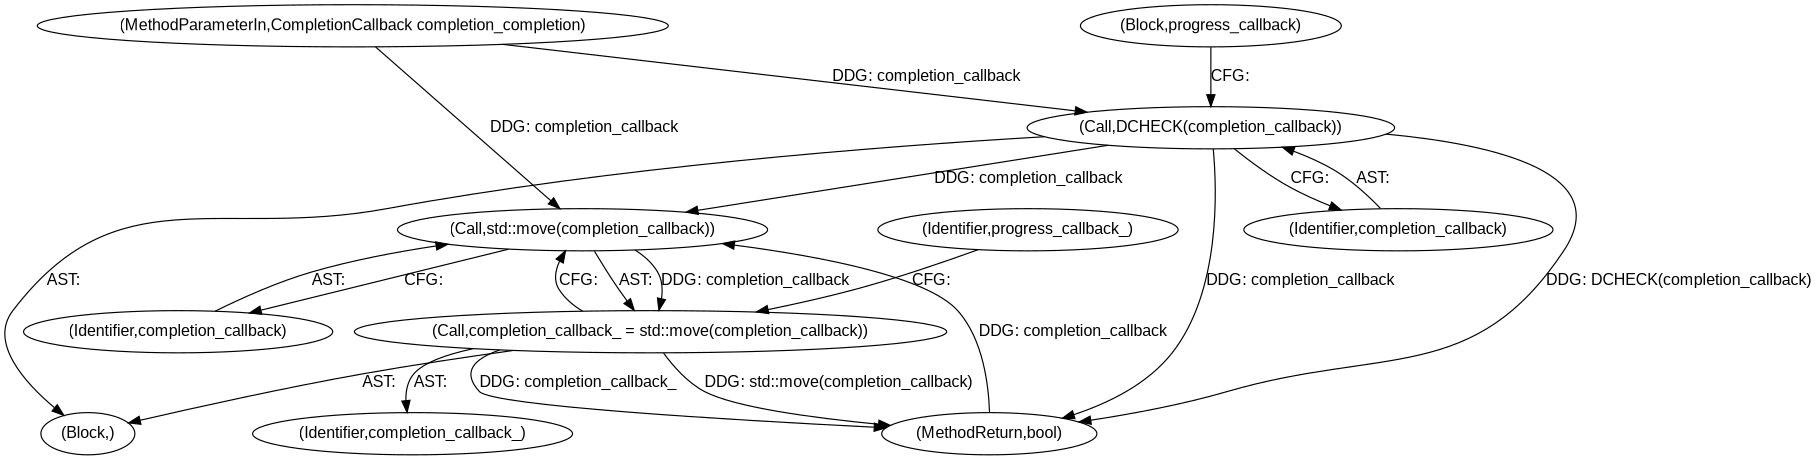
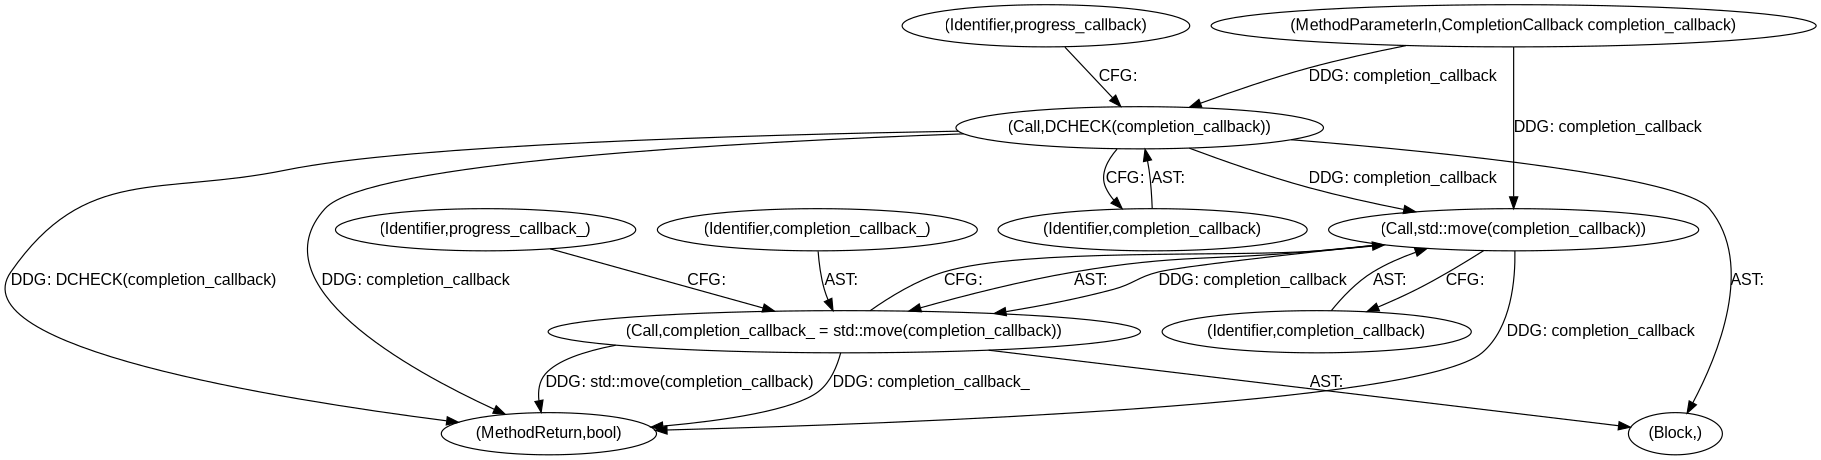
node "(MethodParameterIn,CompletionCallback completion_completion)": label "(MethodParameterIn,CompletionCallback completion_completion)" -> "(MethodParameterIn,CompletionCallback completion_callback)"
node "(Block,progress_callback)": label "(Block,progress_callback)" -> "(Identifier,progress_callback)"
edge "(MethodReturn,bool)" -> "(Call,std::move(completion_callback))": reversed
edge "(Call,completion_callback_ = std::move(completion_callback))" -> "(Identifier,completion_callback_)": reversed
